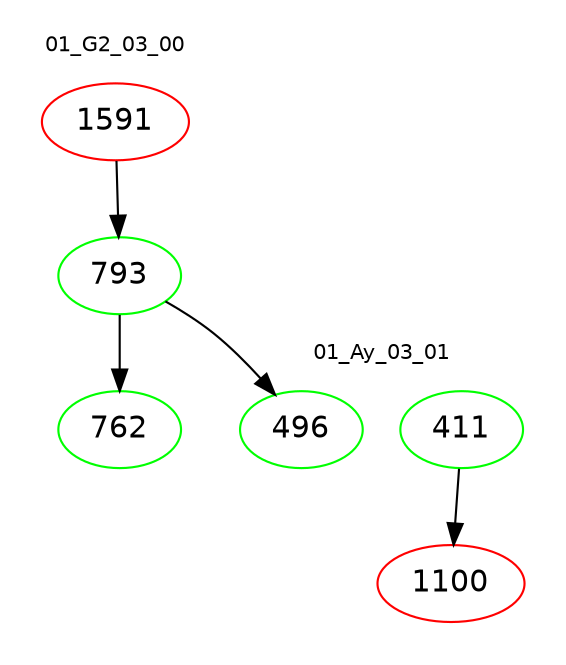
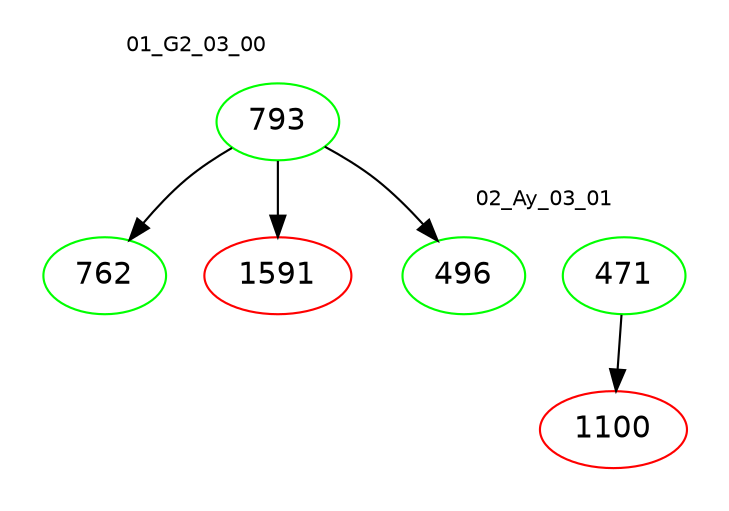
edge "1591" -> "793": reversed
cluster "01_Ay_03_01": label "01_Ay_03_01" -> "02_Ay_03_01"
node "411": label "411" -> "471"
